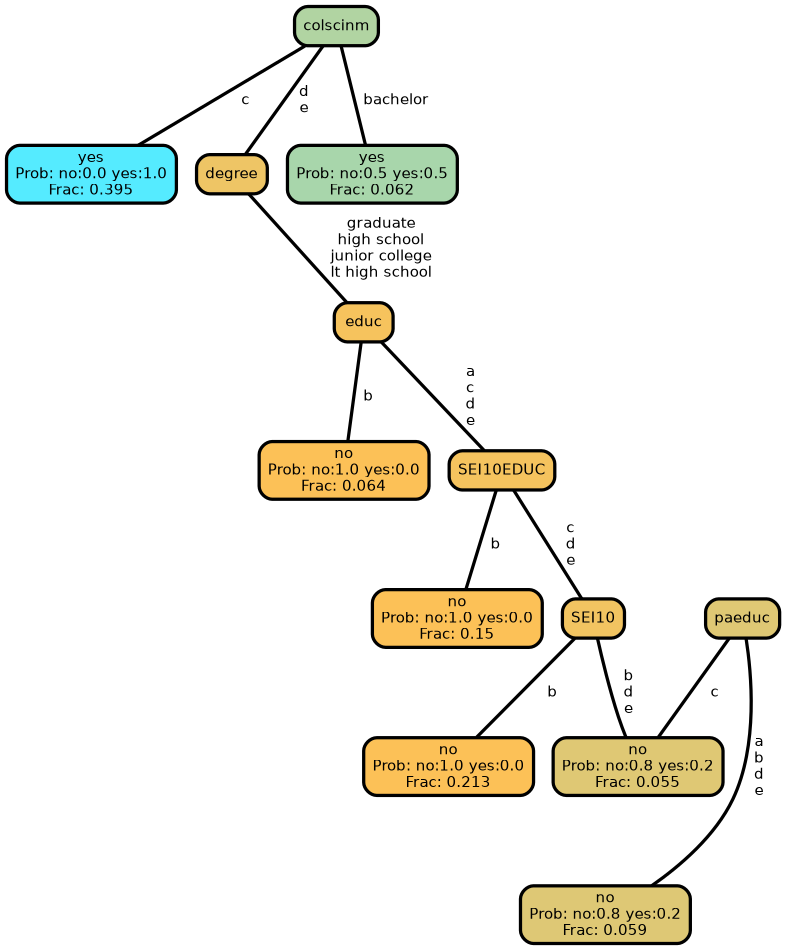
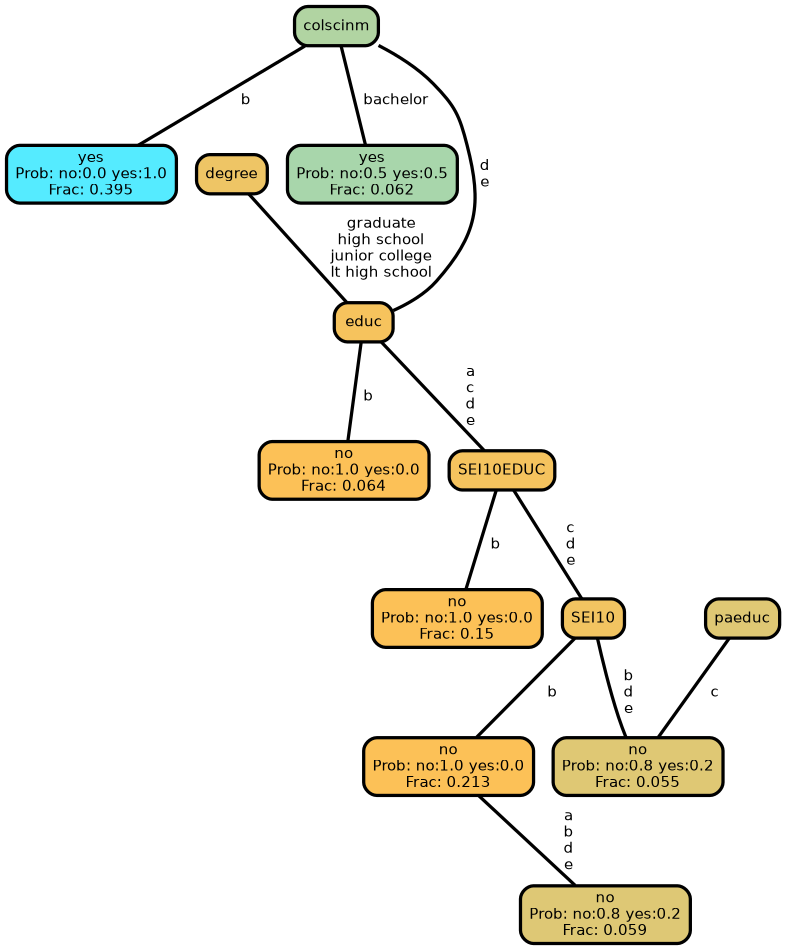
edge "colscinm" -- "yes Prob: no:0.0 yes:1.0 Frac: 0.395": label " c" -> " b"
edge "colscinm" -- "degree": now "colscinm" -- "educ"
edge "paeduc" -- "no Prob: no:0.8 yes:0.2 Frac: 0.059": now "no Prob: no:1.0 yes:0.0 Frac: 0.213" -- "no Prob: no:0.8 yes:0.2 Frac: 0.059"
